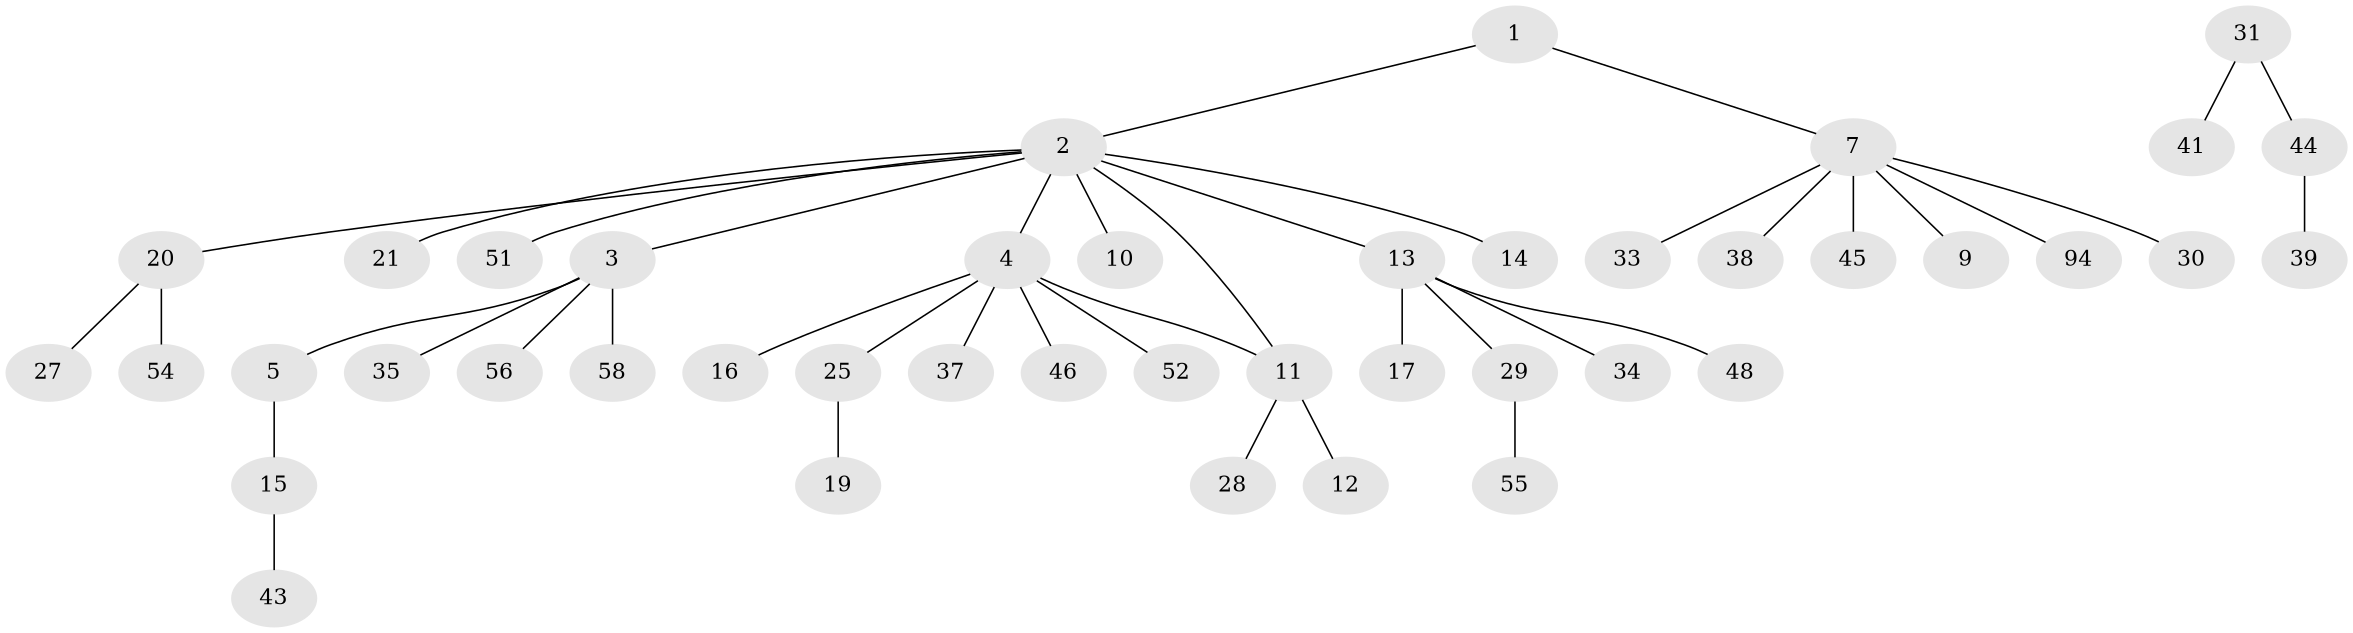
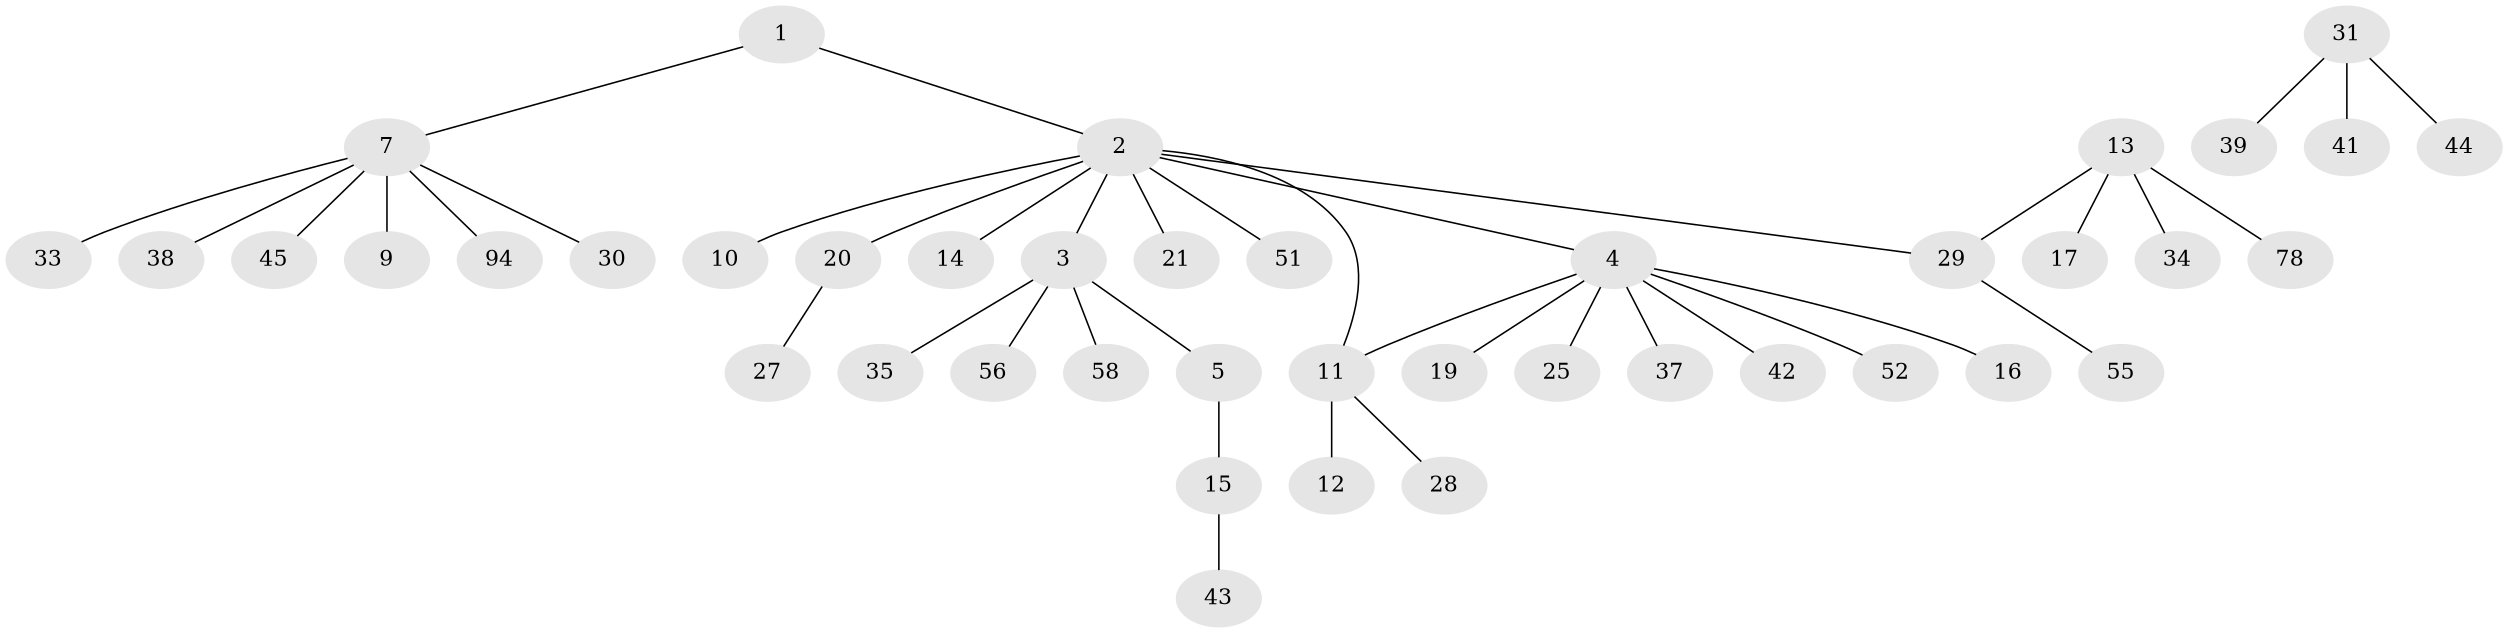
edge "2" -- "13": now "2" -- "29"
edge "44" -- "39": now "31" -- "39"
node "54": removed
node "46": label "46" -> "42"
node "48": label "48" -> "78"
edge "25" -- "19": now "4" -- "19"
